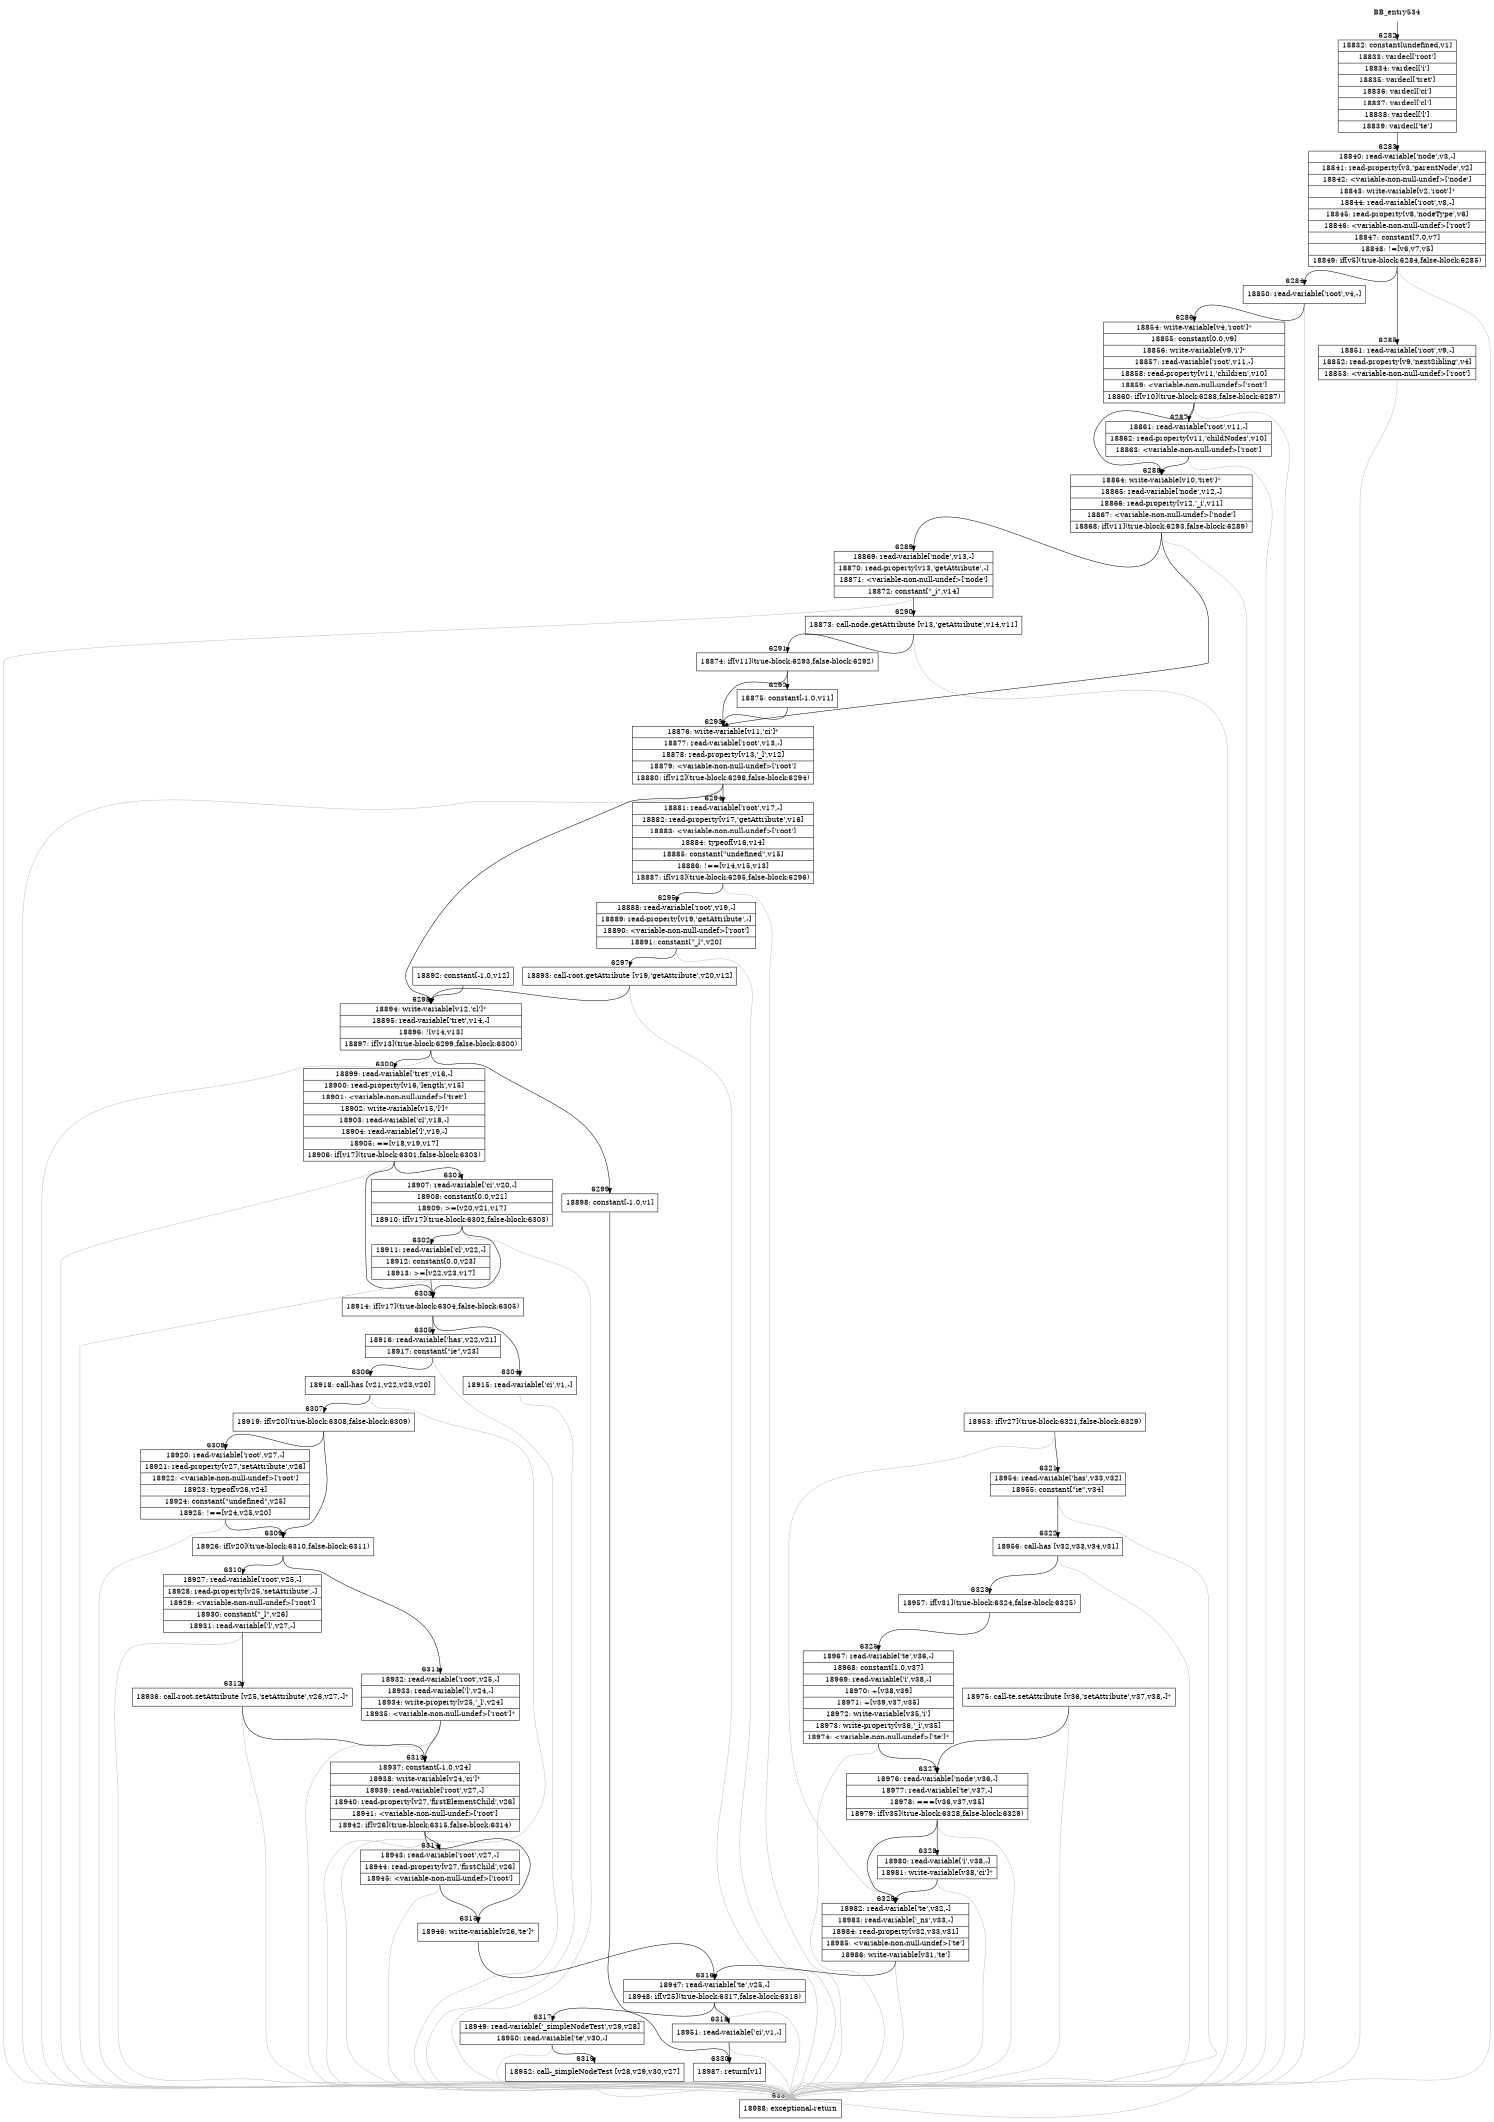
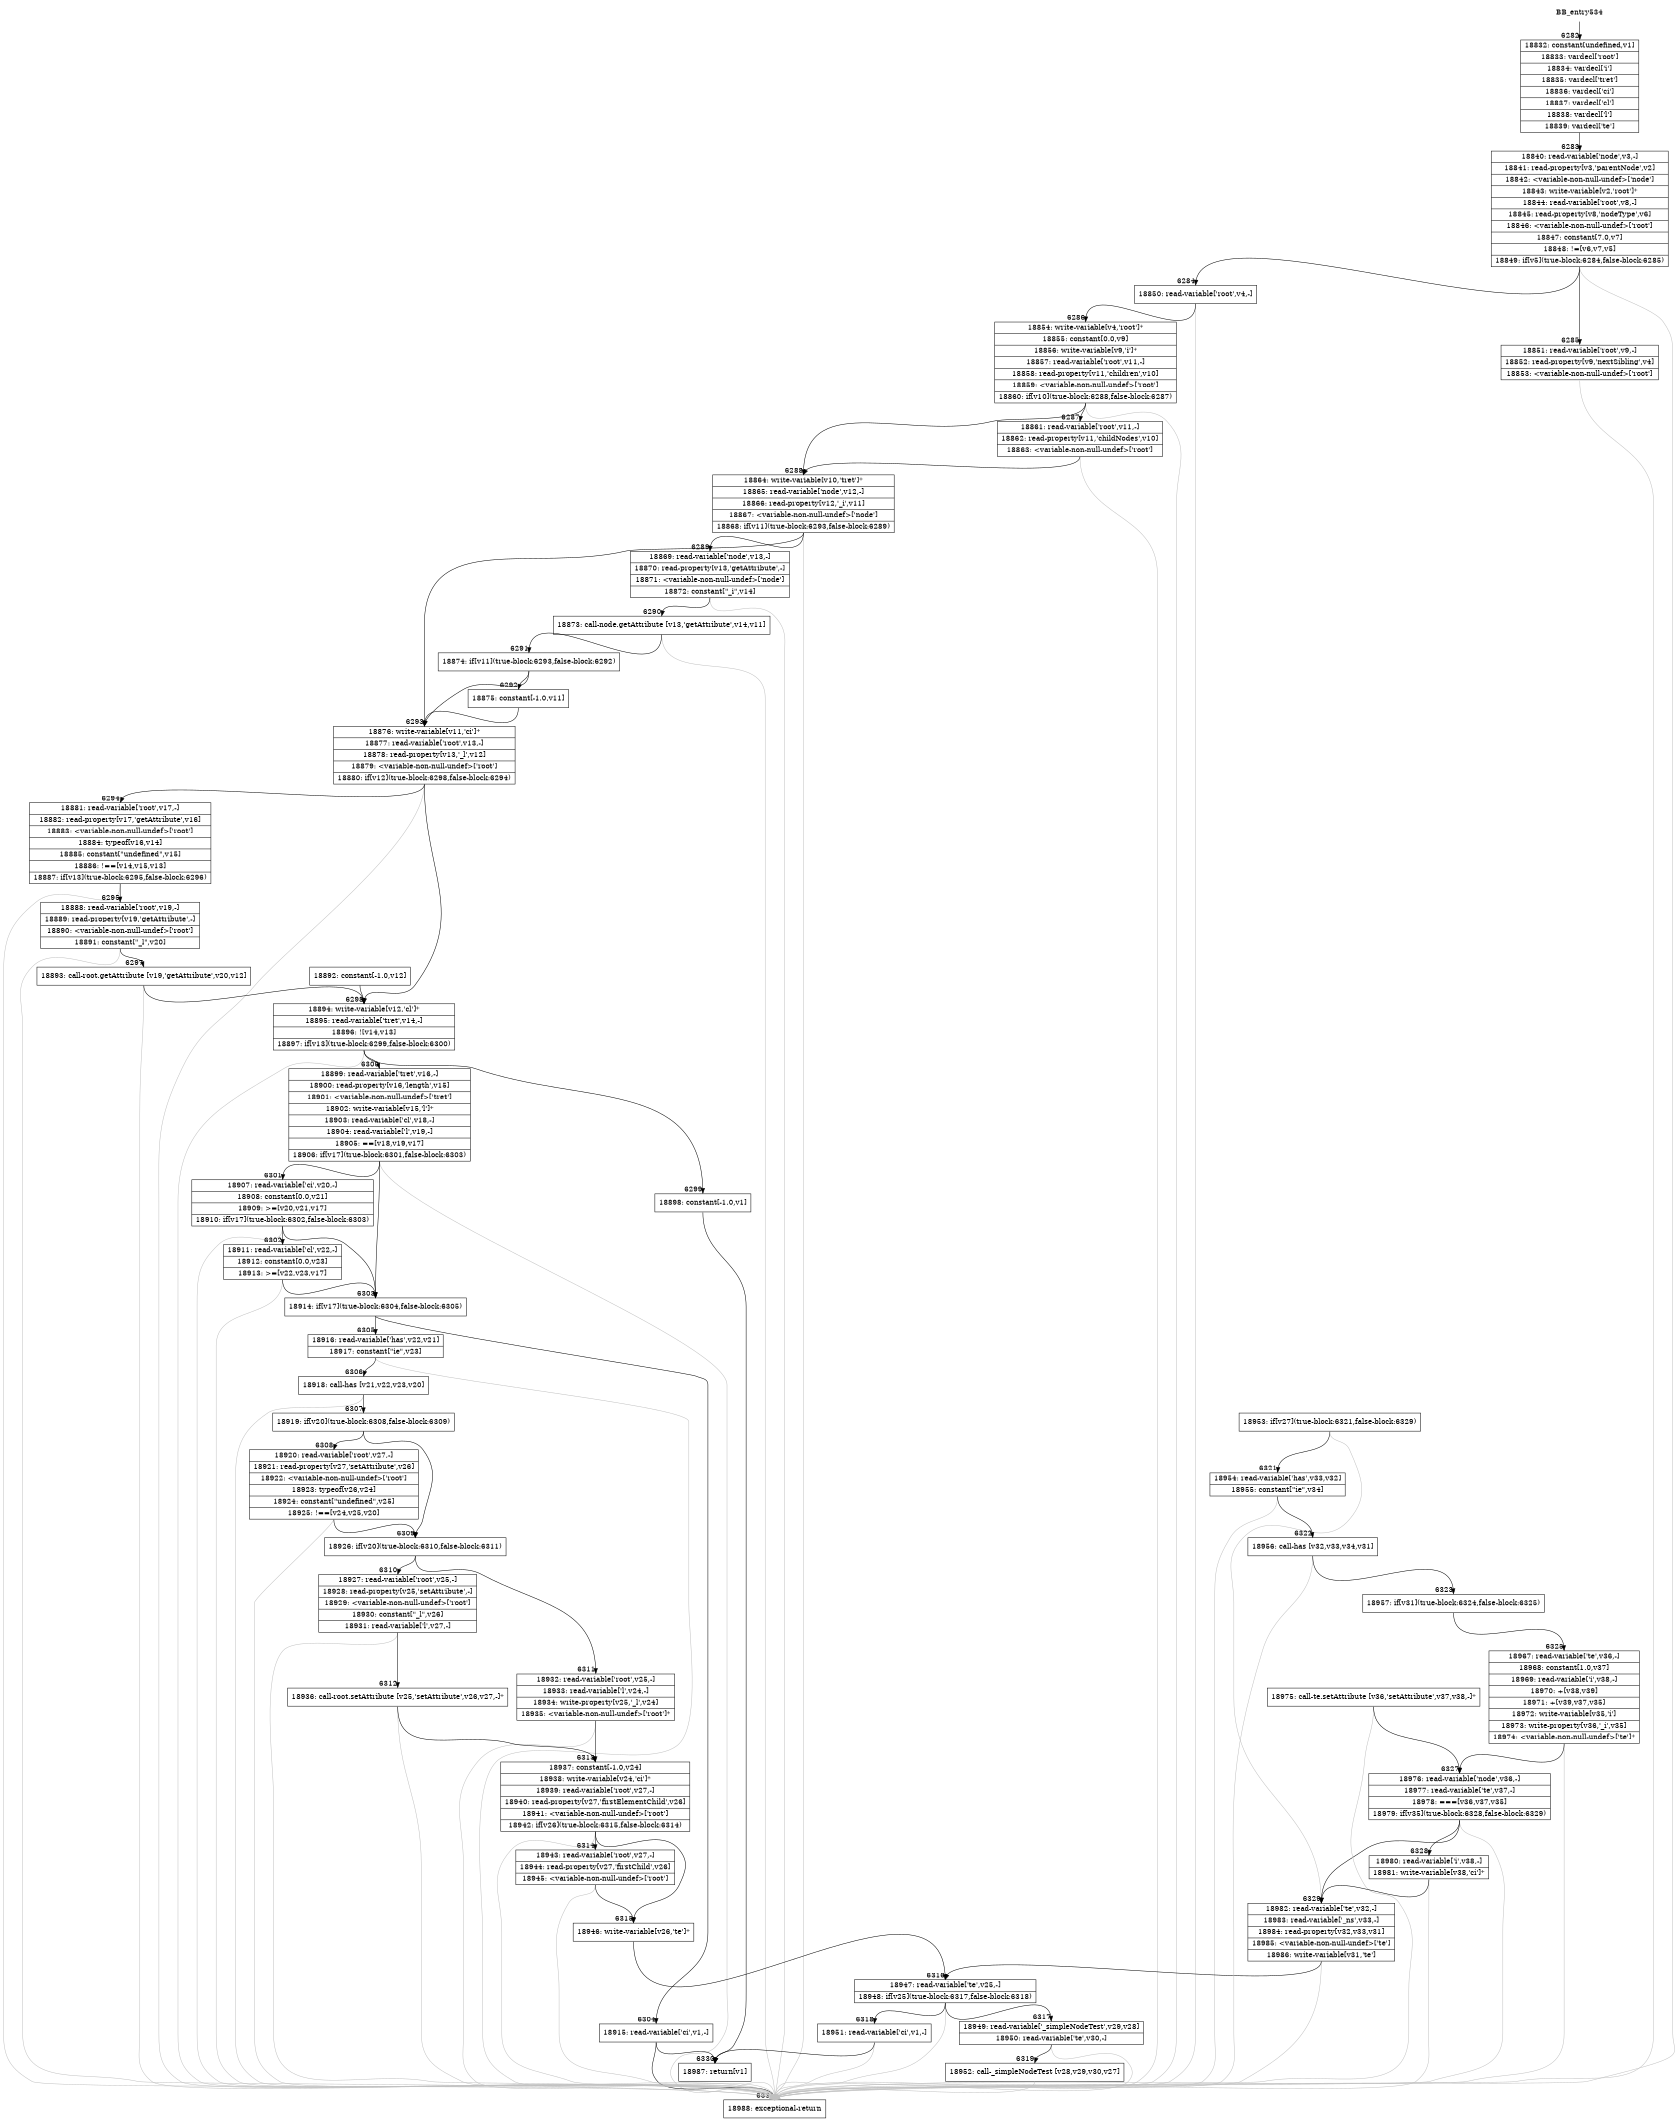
edge "18915: read-variable['ci',v1,-]" -> "18988: exceptional-return": color gray -> black
edge "18915: read-variable['ci',v1,-]" -> "18987: return[v1]": added
